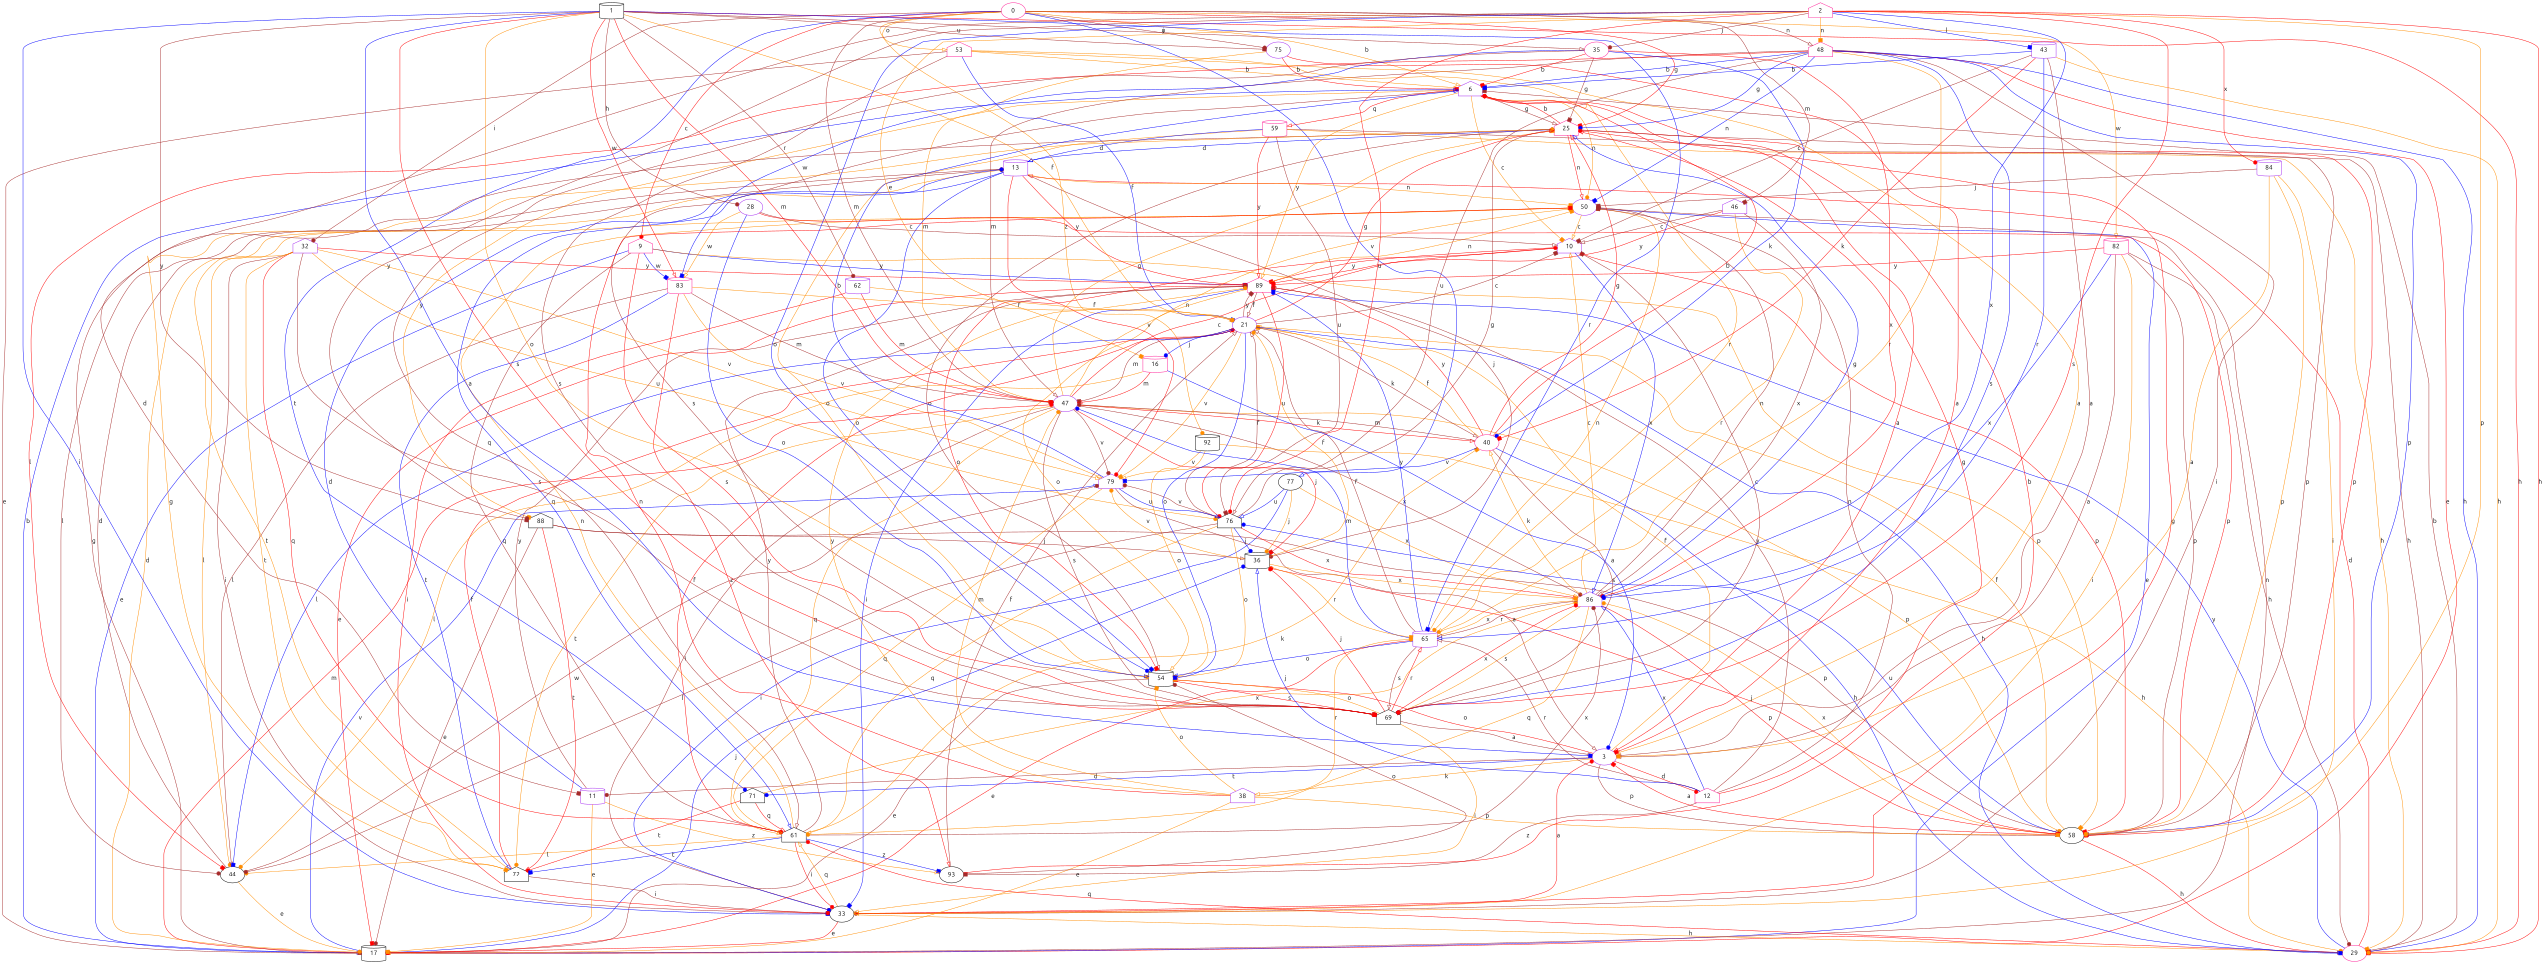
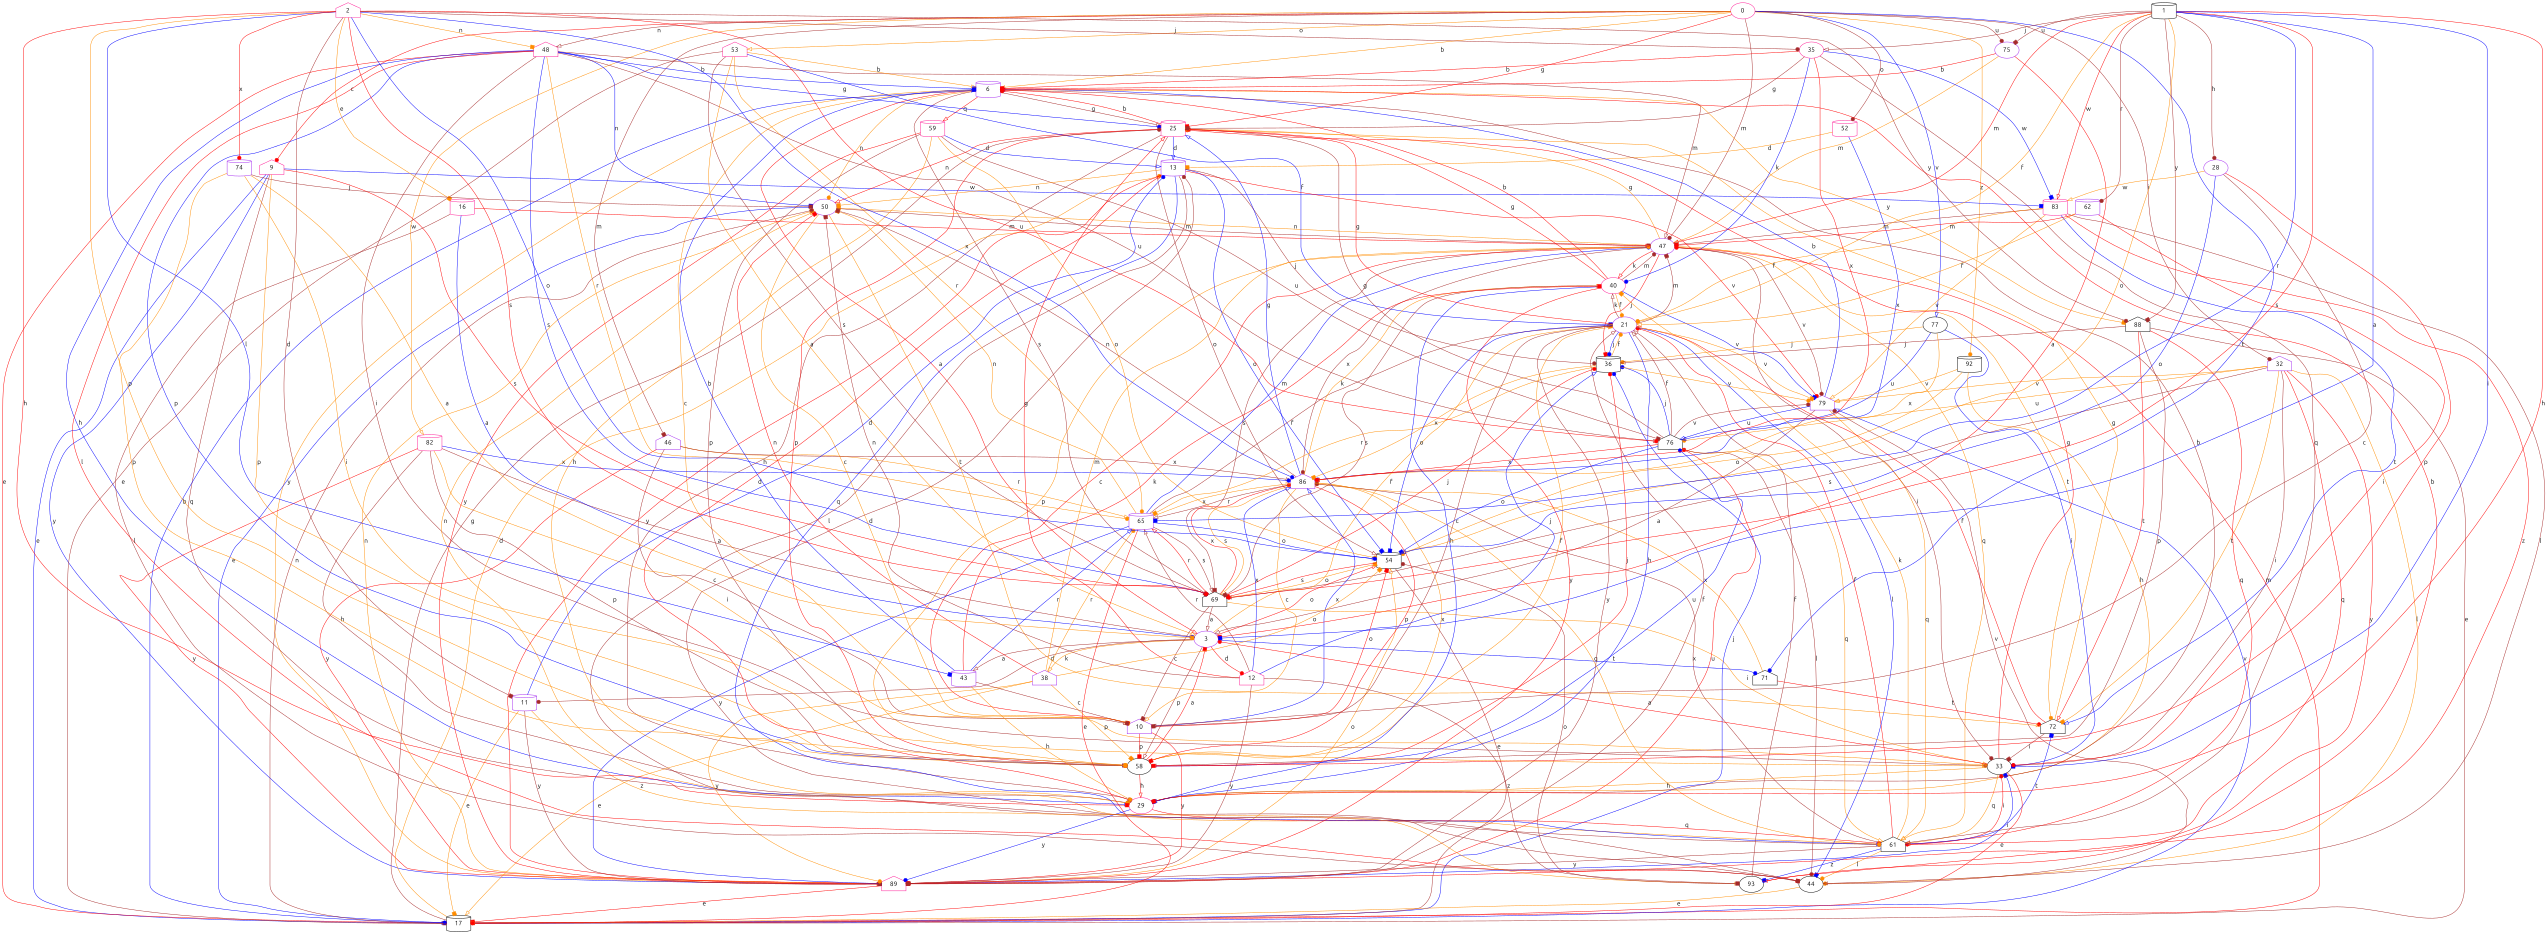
node "6": shape house -> cylinder
node "25": shape house -> cylinder
node "52": added
node "84": label "84" -> "74"
edge "50" -> "47": added, label "m"
edge "21" -> "16": now "21" -> "36"
edge "16" -> "44": color darkorange -> brown
edge "43" -> "3": reversed
edge "76" -> "54": color darkorange -> blue
edge "44" -> "79": label "w" -> "v"
edge "71" -> "61": now "88" -> "61"
